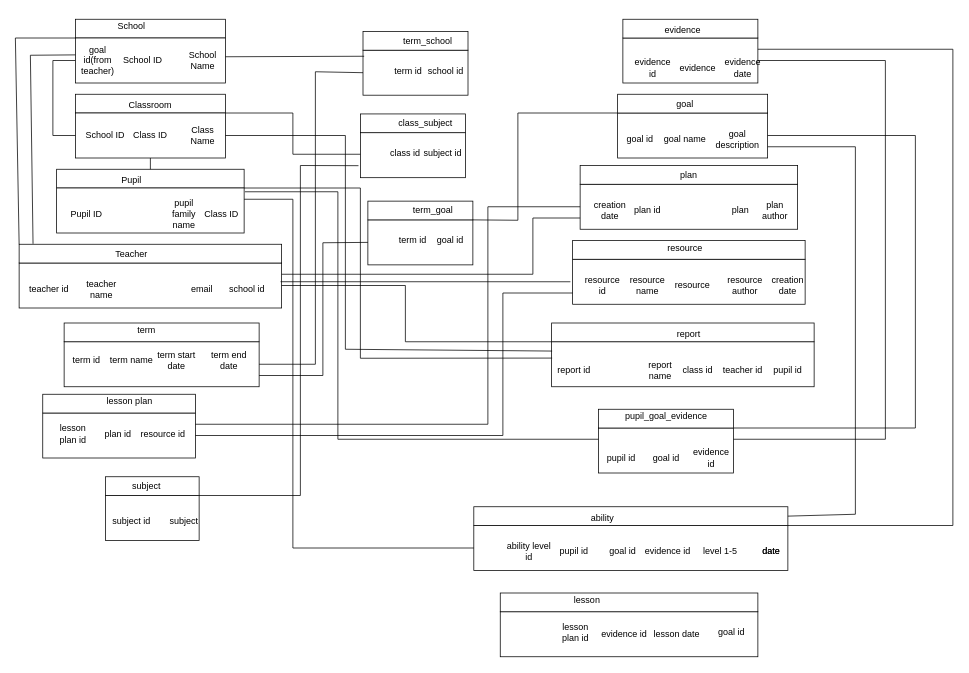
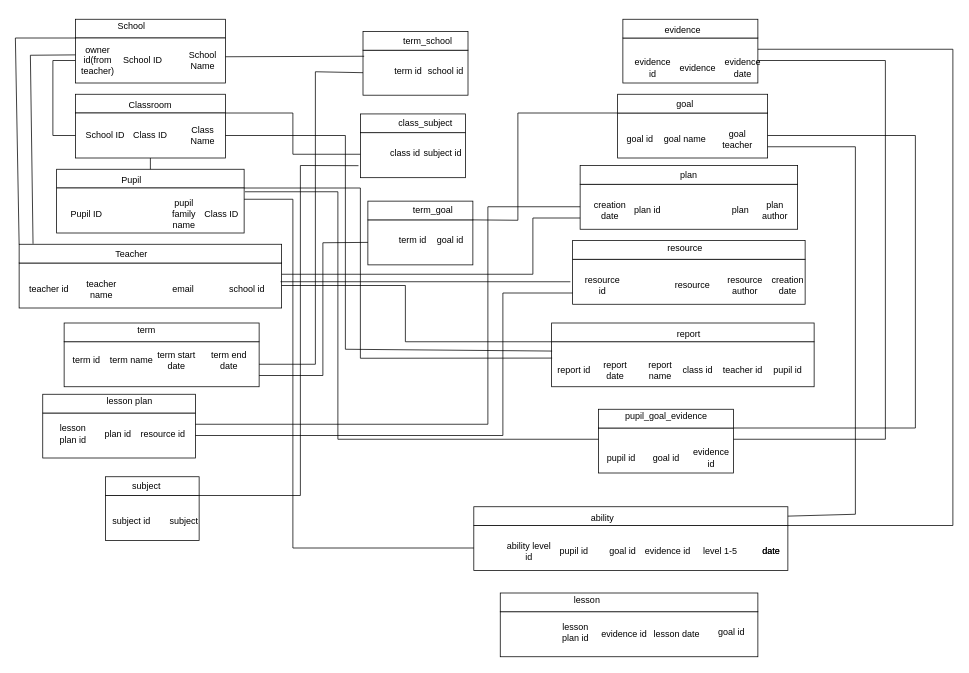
node "goal id(from teacher)": label "goal id(from teacher)" -> "owner id(from teacher)"
node "goal description": label "goal description" -> "goal teacher"
node "resource name": removed
node "email": moved (202, 289) -> (183, 289)
node "report date": added
